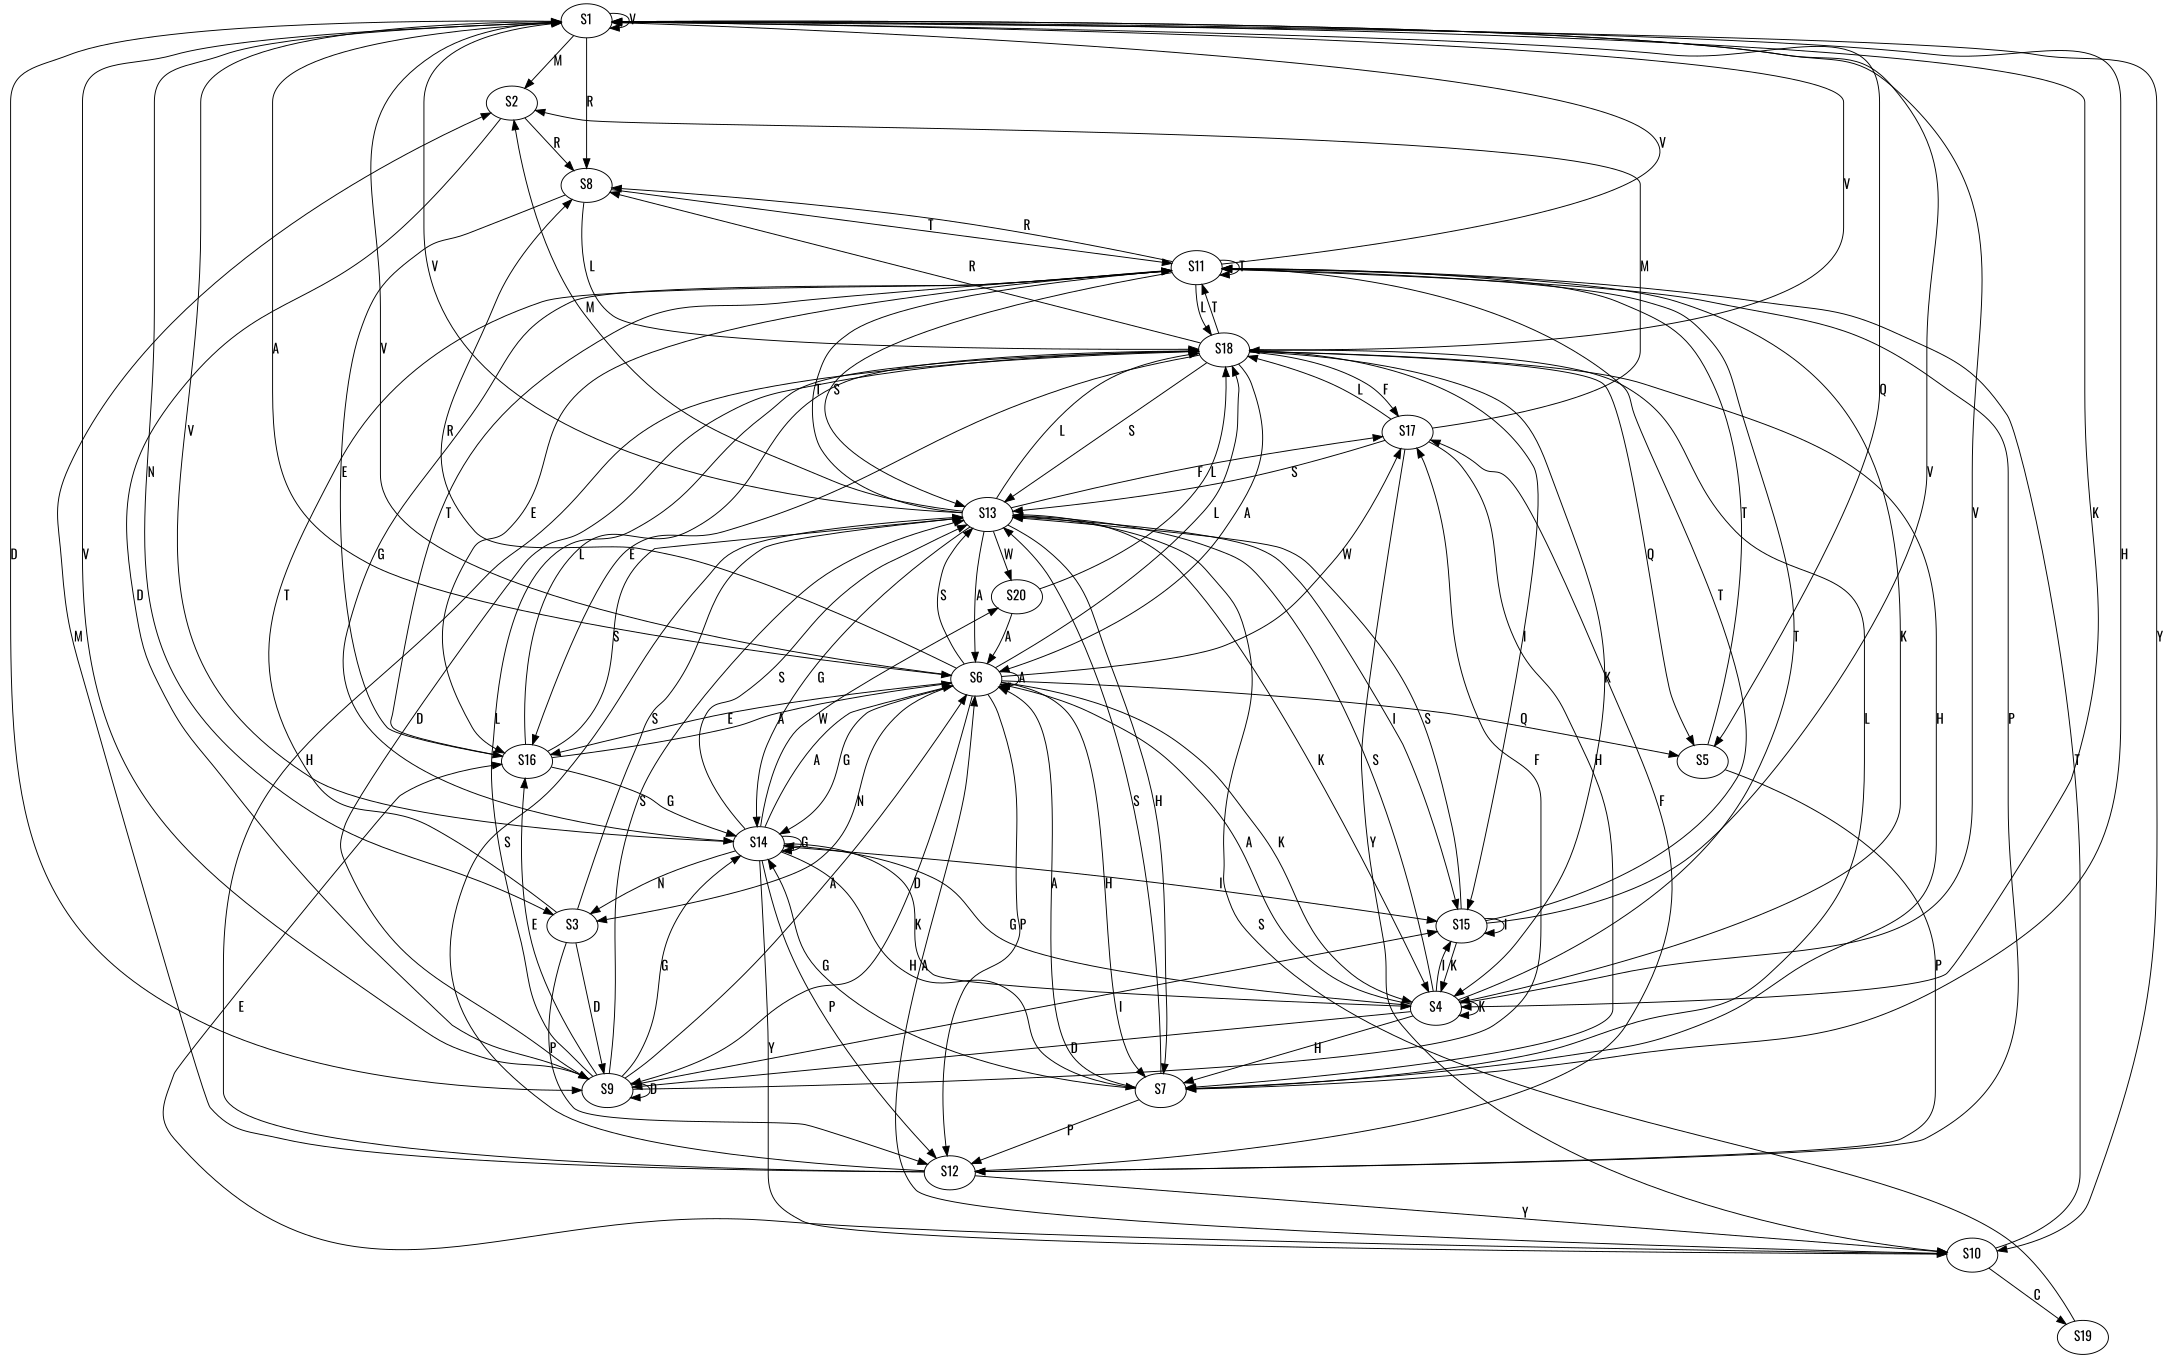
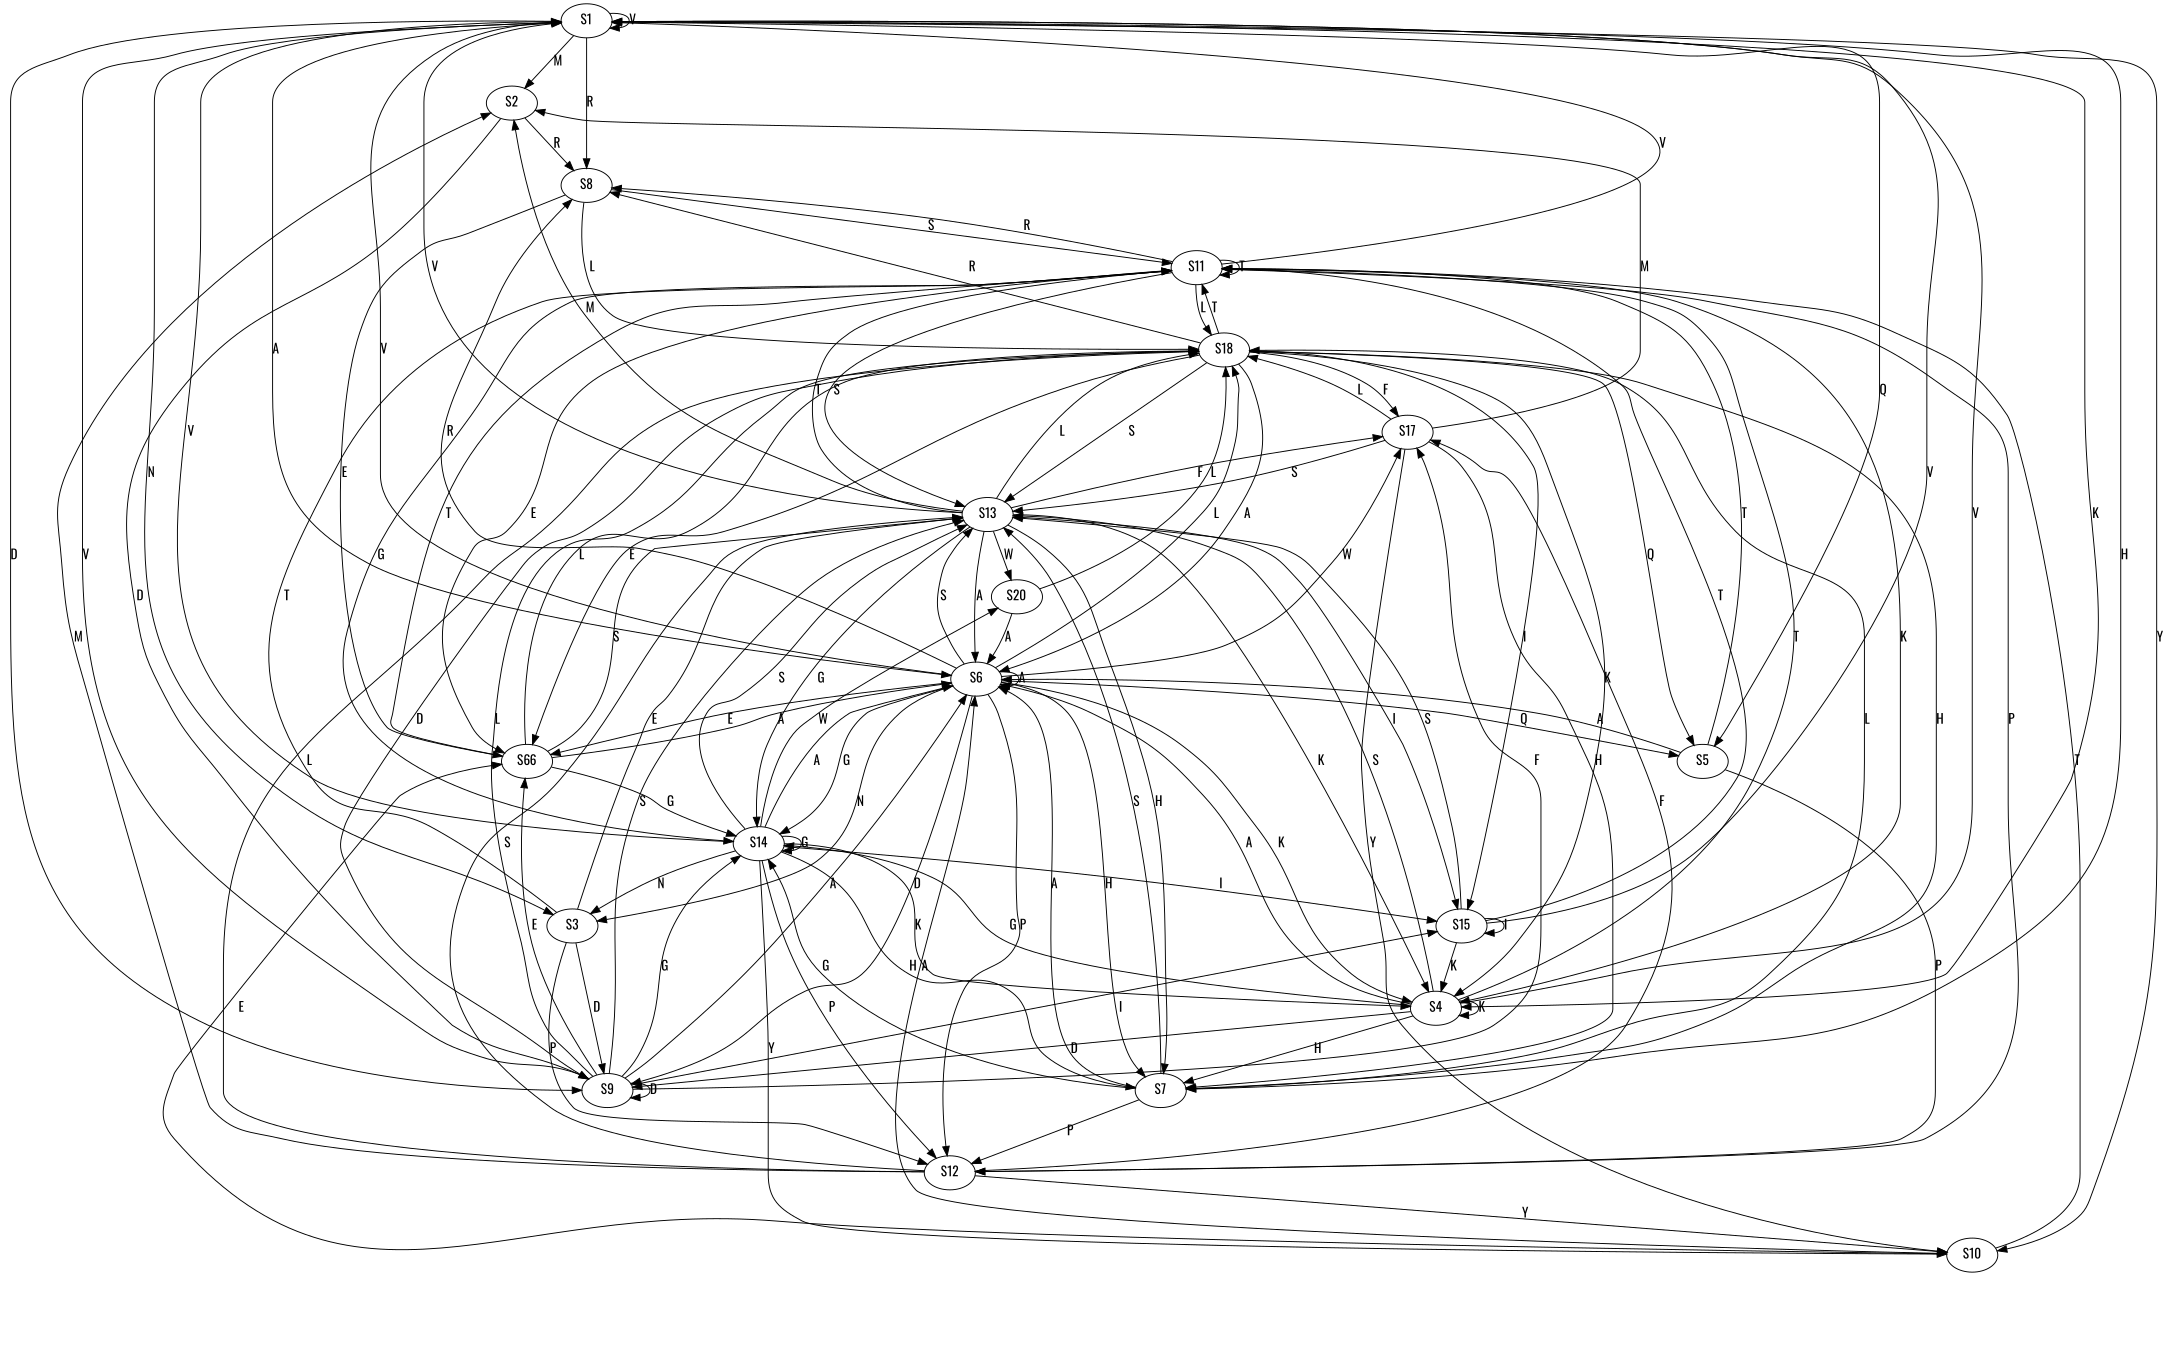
edge "S18" -> "S1": removed, label "V"
edge "S8" -> "S11": label "T" -> "S"
edge "S5" -> "S6": added, label "A"
edge "S3" -> "S13": label "S" -> "E"
edge "S12" -> "S18": label "H" -> "L"
node "S16": label "S16" -> "S66"
edge "S4" -> "S15": removed, label "I"
node "S19": removed
